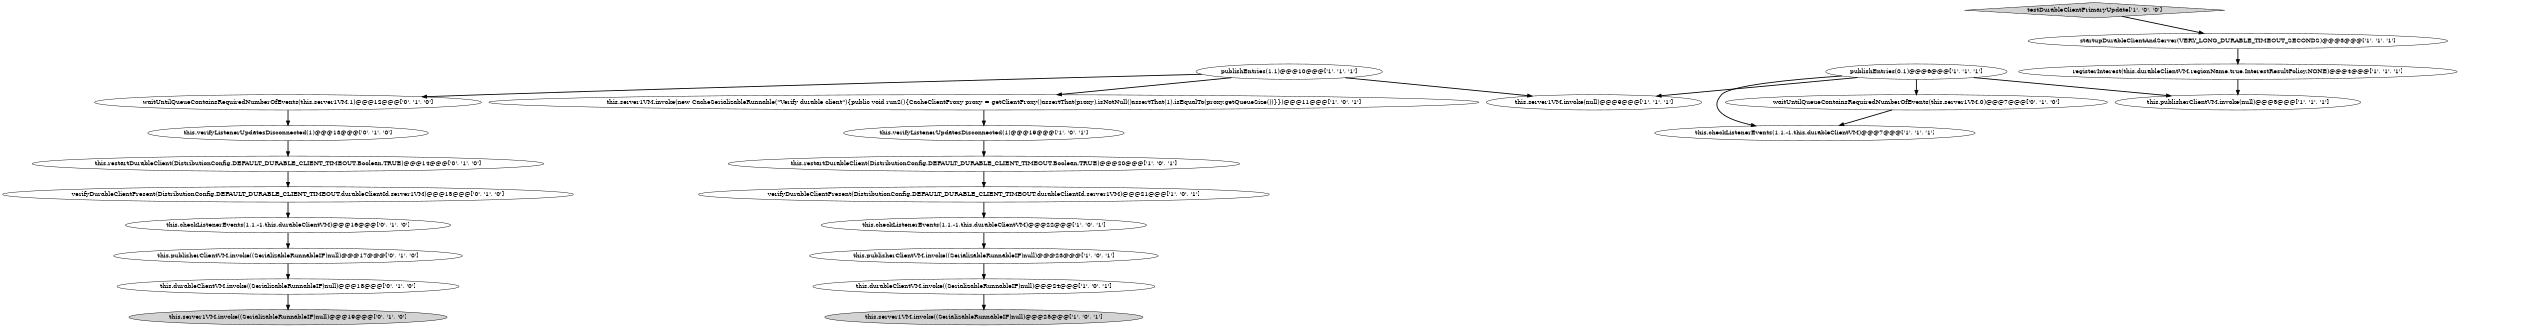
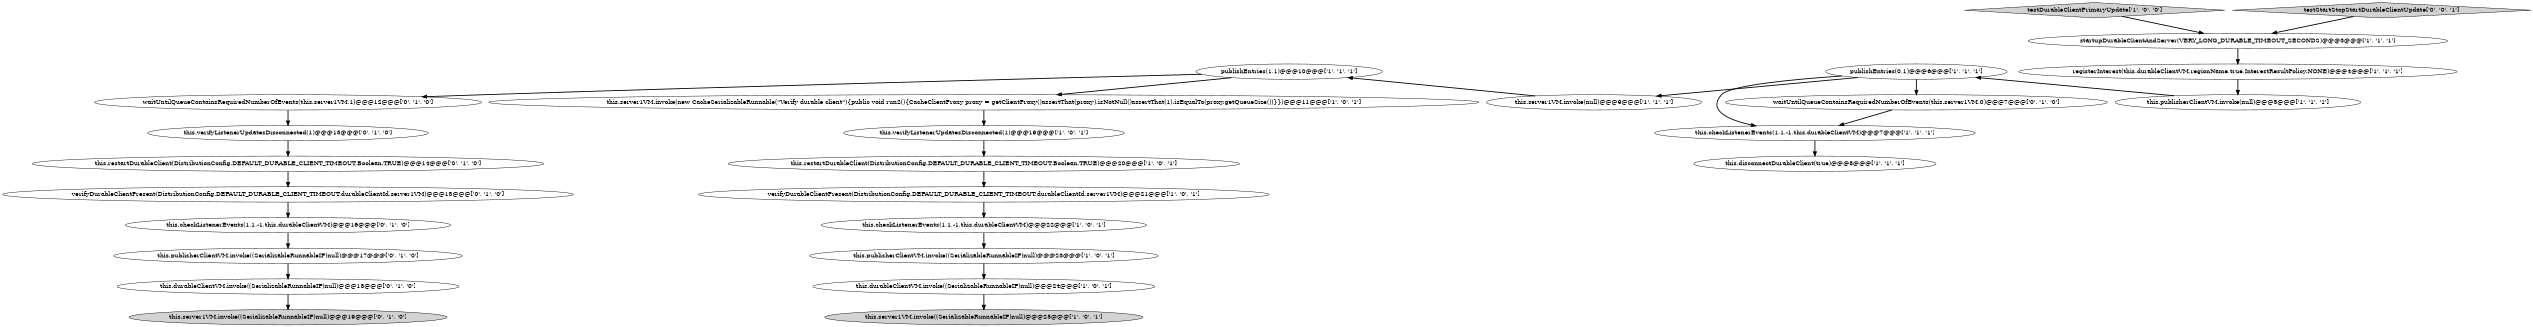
node "testStartStopStartDurableClientUpdate['0', '0', '1']": added
edge "publishEntries(1,1)@@@10@@@['1', '1', '1']" -> "this.server1VM.invoke(null)@@@9@@@['1', '1', '1']": reversed
edge "publishEntries(0,1)@@@6@@@['1', '1', '1']" -> "this.publisherClientVM.invoke(null)@@@5@@@['1', '1', '1']": reversed
node "this.disconnectDurableClient(true)@@@8@@@['1', '1', '1']": added
